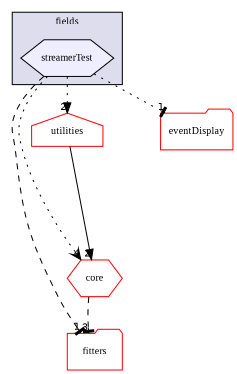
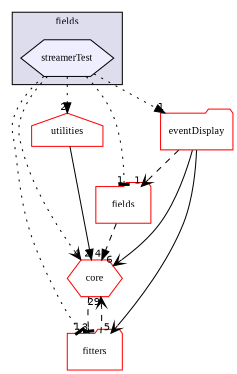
edge "streamerTest" -> "eventDisplay": arrowhead tee -> normal
edge "streamerTest" -> "fitters": style dashed -> dotted
node "fields": added
edge "eventDisplay" -> "core": added
edge "eventDisplay" -> "fitters": added
edge "fitters" -> "core": added
